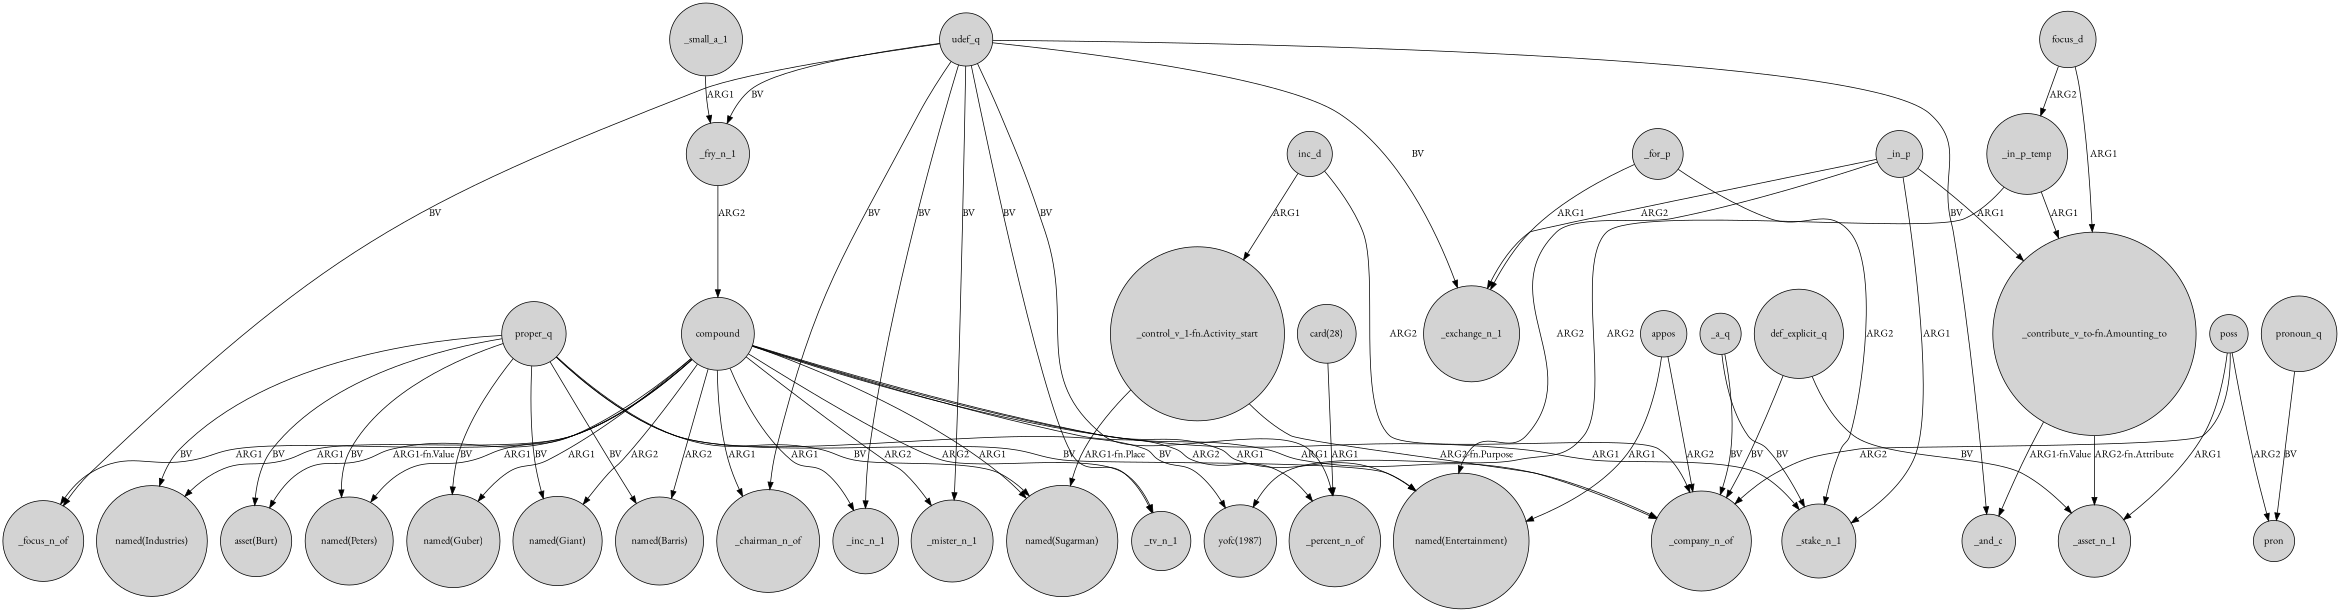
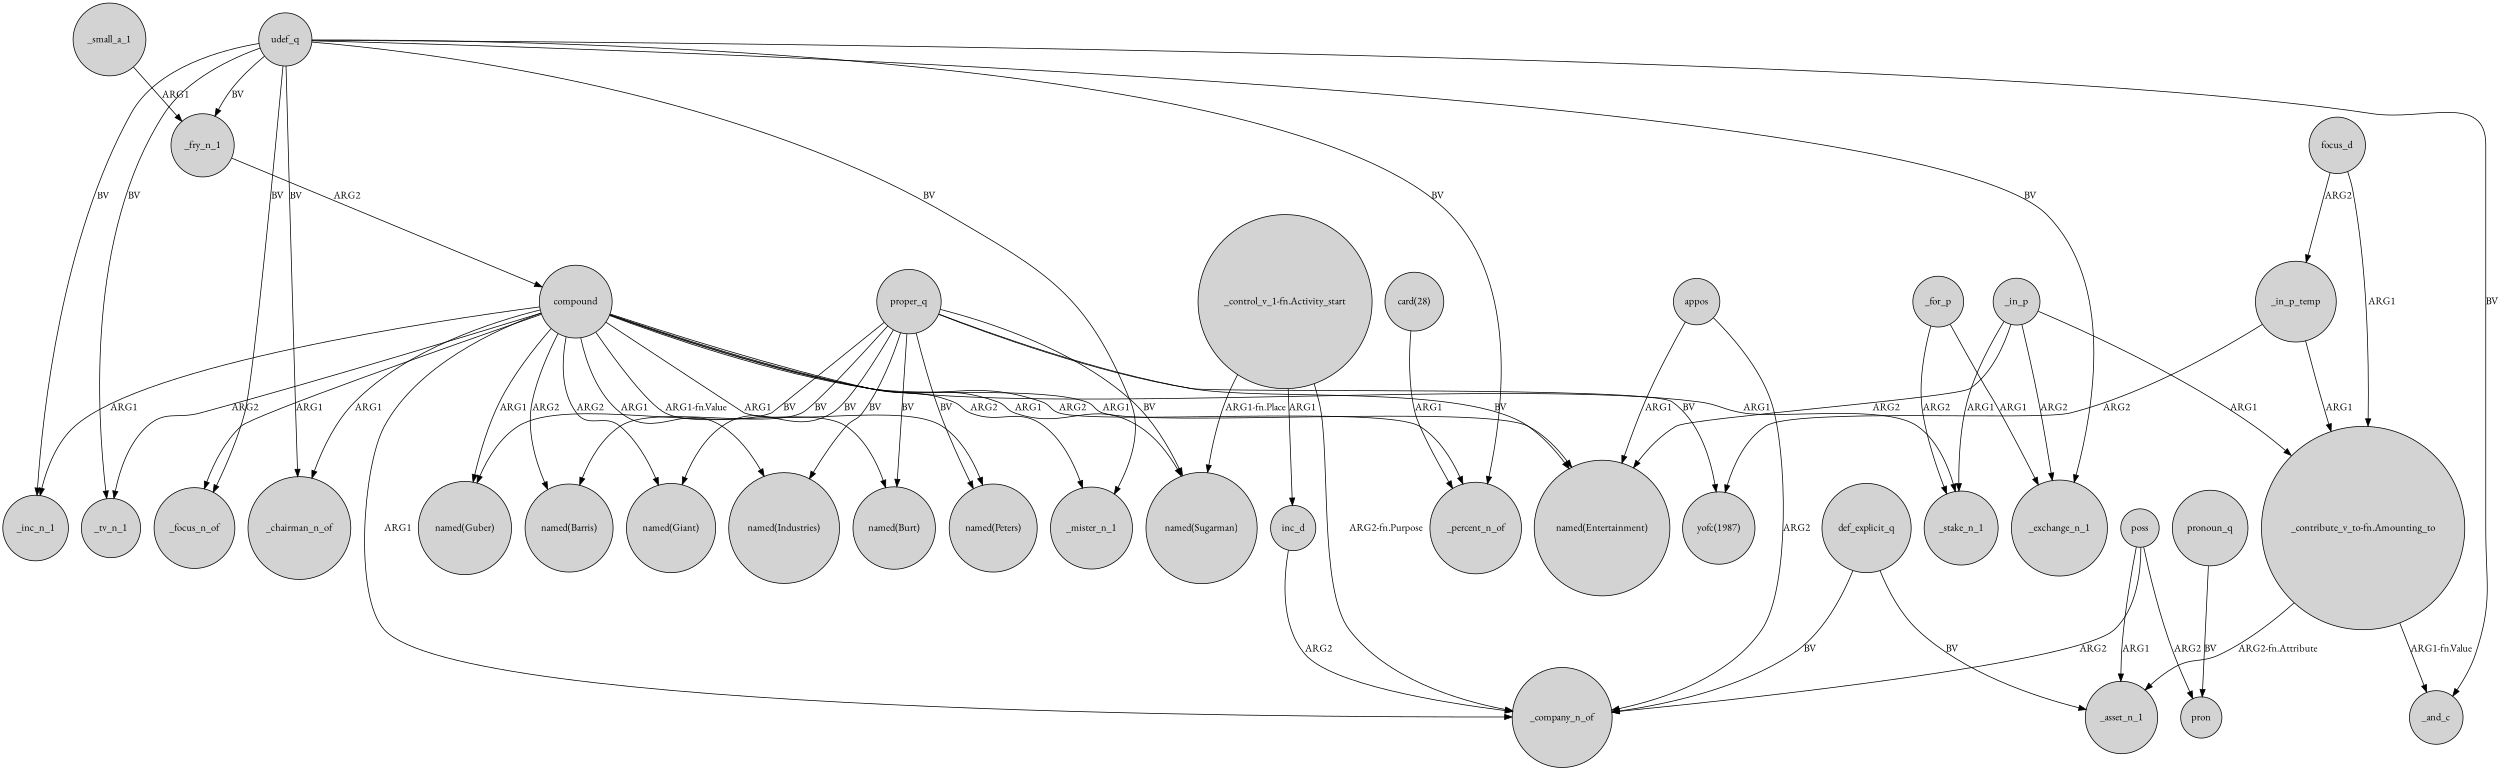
edge "inc_d" -> "_control_v_1-fn.Activity_start": reversed
node "_a_q": removed
node "asset(Burt)": label "asset(Burt)" -> "named(Burt)"
